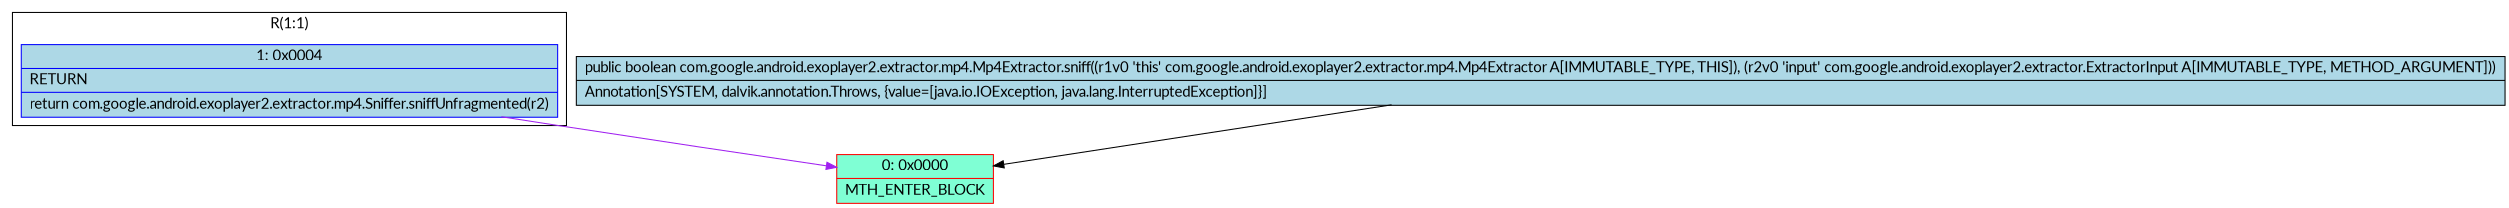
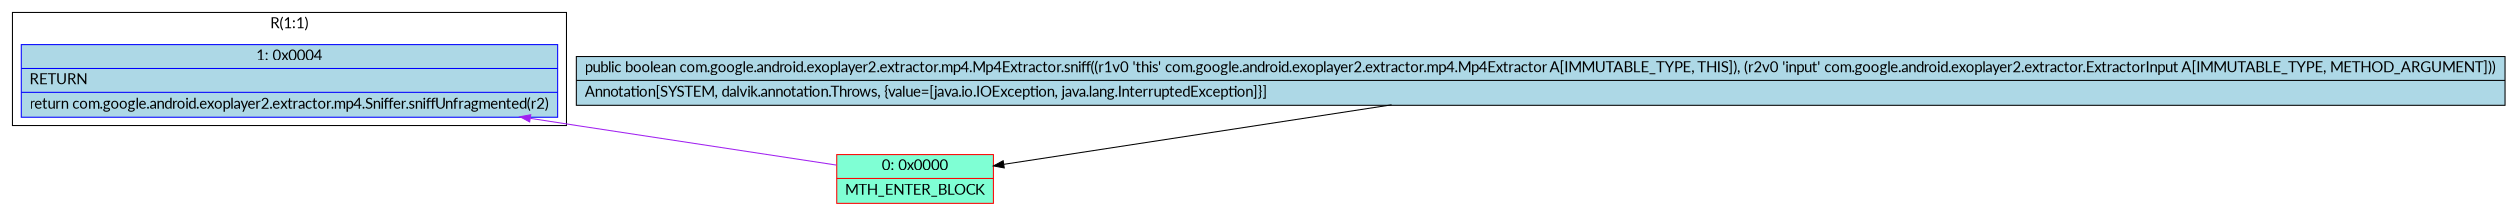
edge "1: 0x0004" -> "0: 0x0000": reversed
